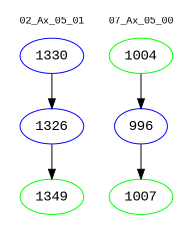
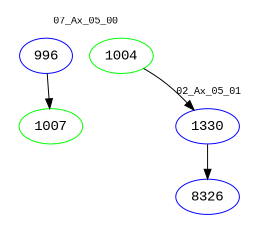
edge "1004" -> "996": now "1004" -> "1330"
node "1326": label "1326" -> "8326"
node "1349": removed
